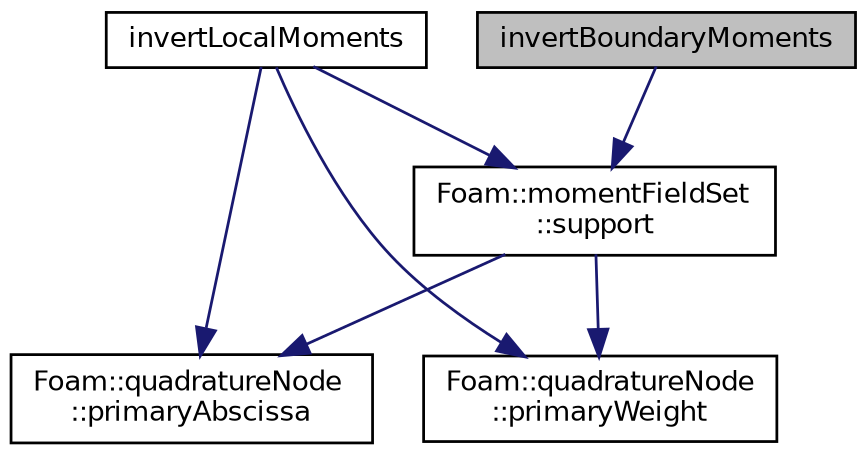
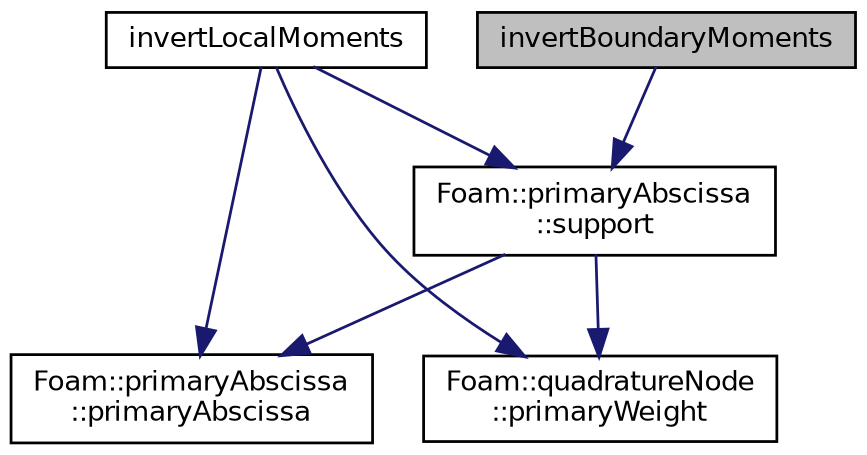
node "Foam::momentFieldSet ::support": label "Foam::momentFieldSet ::support" -> "Foam::primaryAbscissa ::support"
node "Foam::quadratureNode ::primaryAbscissa": label "Foam::quadratureNode ::primaryAbscissa" -> "Foam::primaryAbscissa ::primaryAbscissa"
